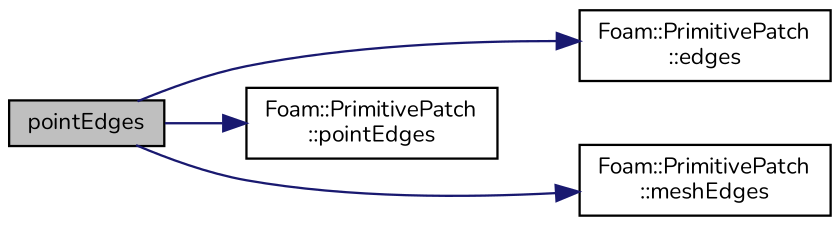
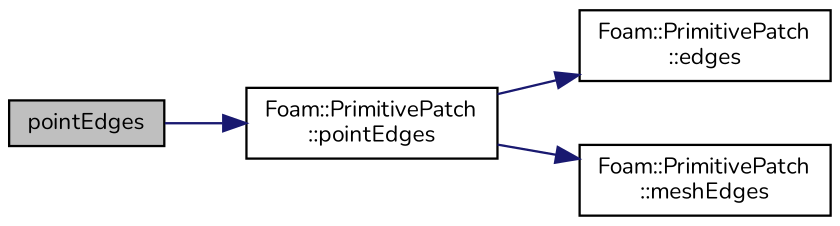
edge "pointEdges" -> "Foam::PrimitivePatch ::edges": now "Foam::PrimitivePatch ::pointEdges" -> "Foam::PrimitivePatch ::edges"
edge "pointEdges" -> "Foam::PrimitivePatch ::meshEdges": now "Foam::PrimitivePatch ::pointEdges" -> "Foam::PrimitivePatch ::meshEdges"
